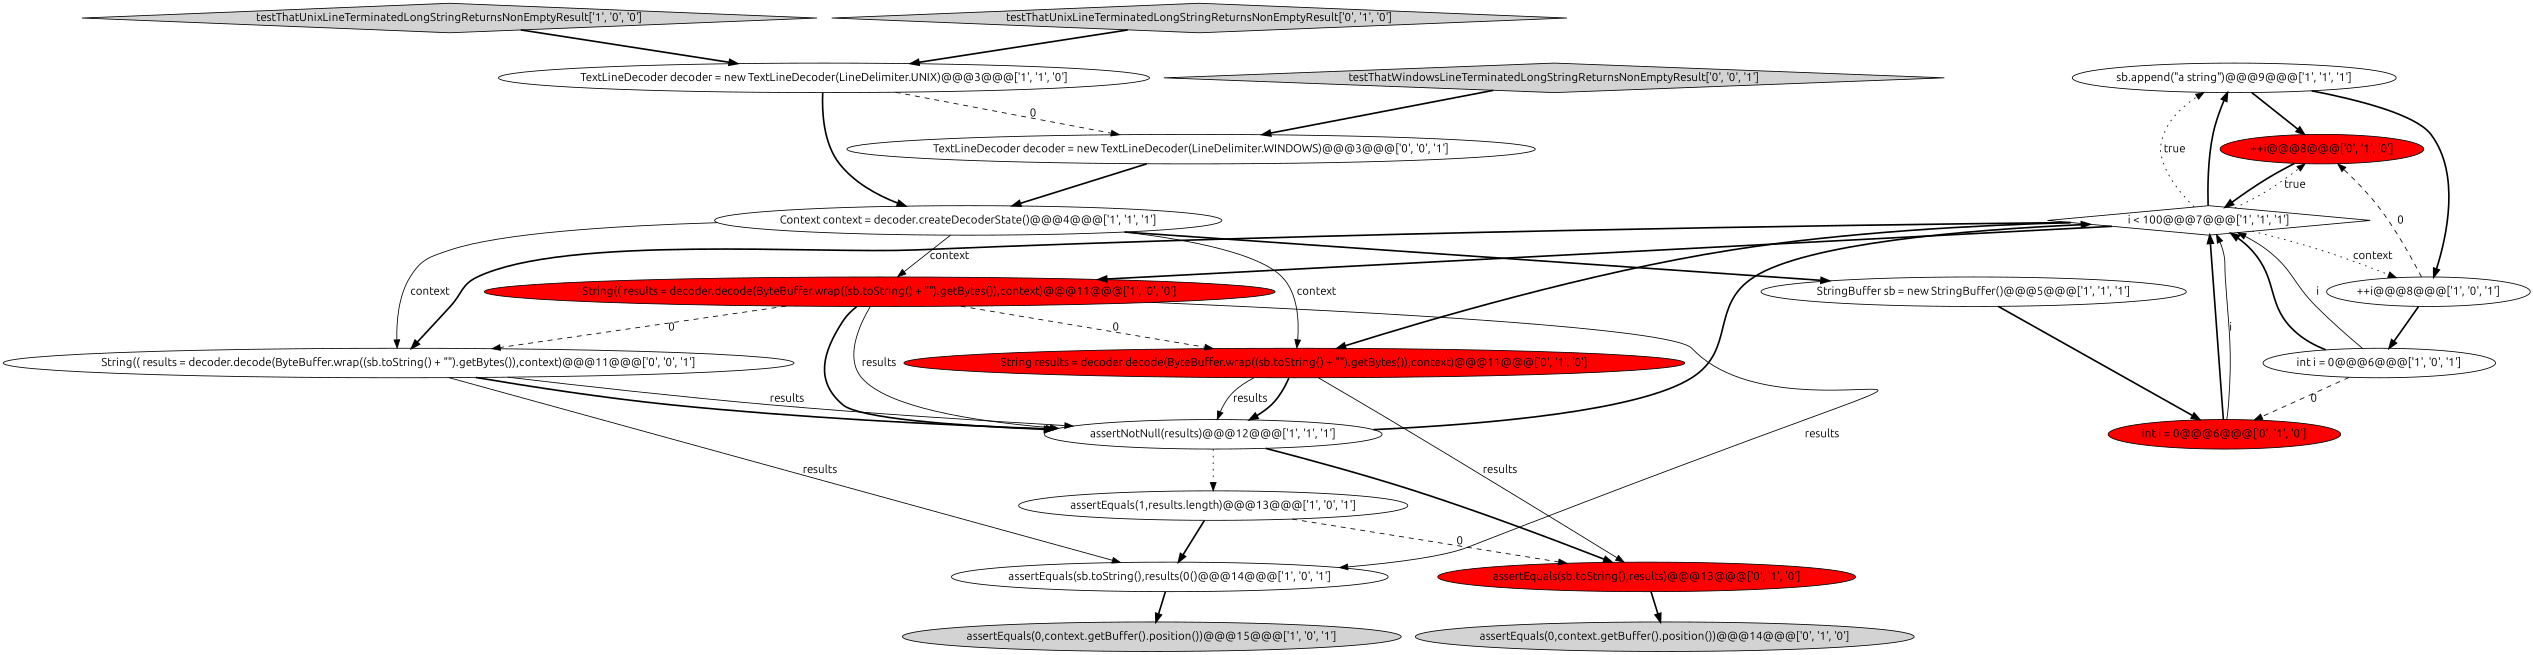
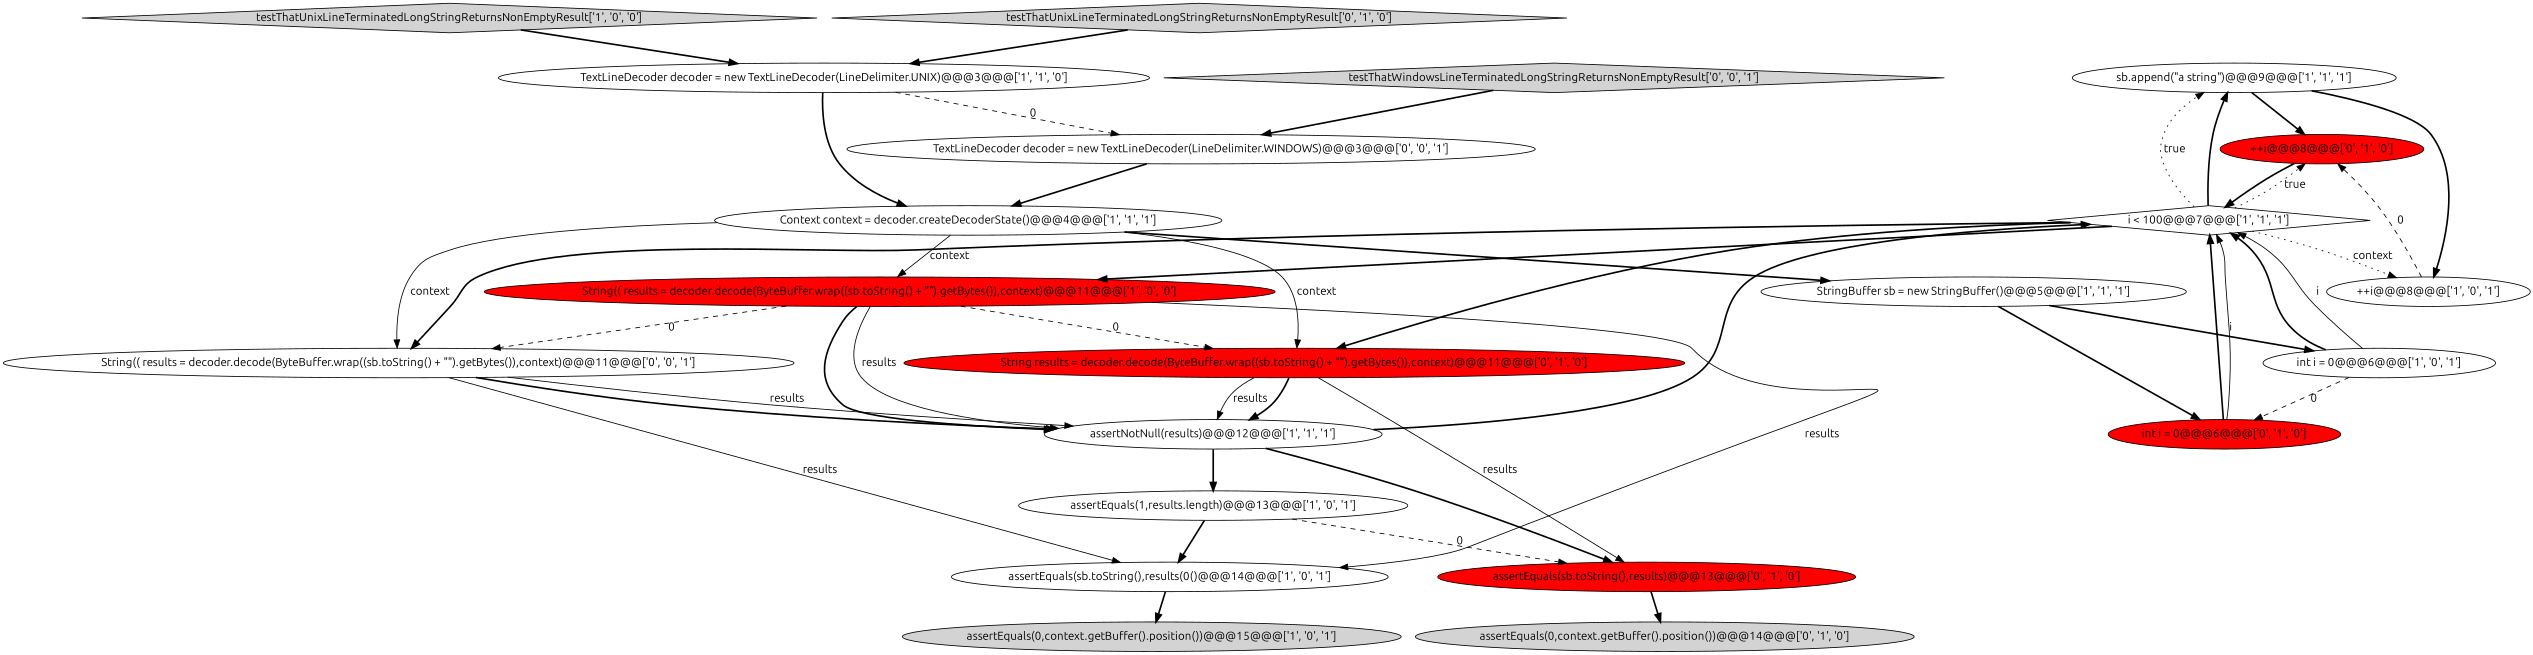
edge "++i@@@8@@@['1', '0', '1']" -> "int i = 0@@@6@@@['1', '0', '1']": now "StringBuffer sb = new StringBuffer()@@@5@@@['1', '1', '1']" -> "int i = 0@@@6@@@['1', '0', '1']"
edge "assertNotNull(results)@@@12@@@['1', '1', '1']" -> "assertEquals(1,results.length)@@@13@@@['1', '0', '1']": style dotted -> bold
